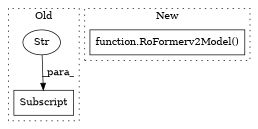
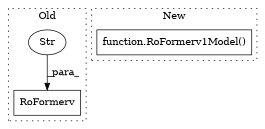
node "function.RoFormerv2Model()": label "function.RoFormerv2Model()" -> "function.RoFormerv1Model()"
node "Subscript": label "Subscript" -> "RoFormerv"
